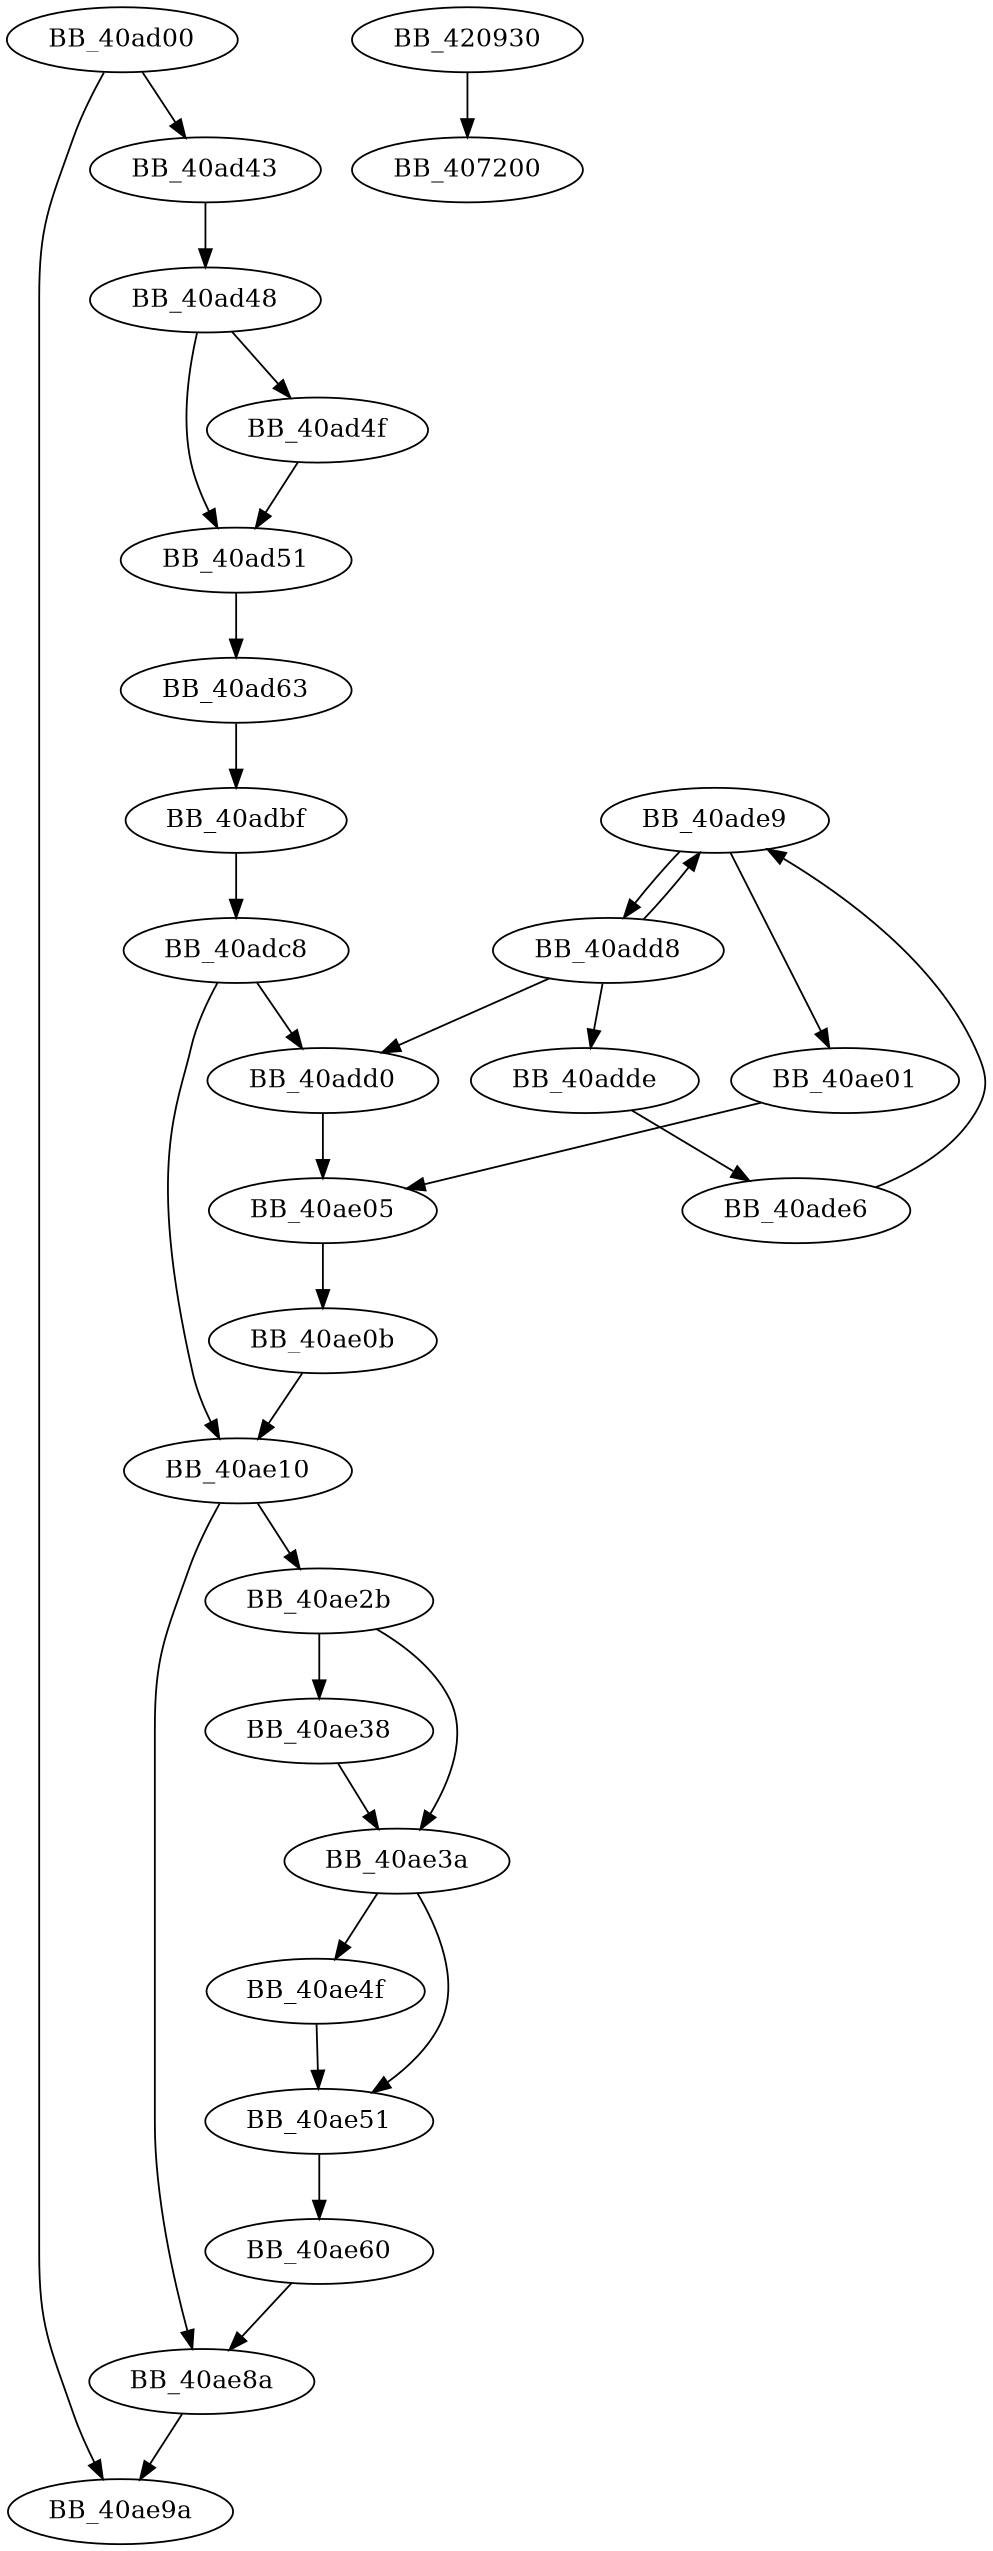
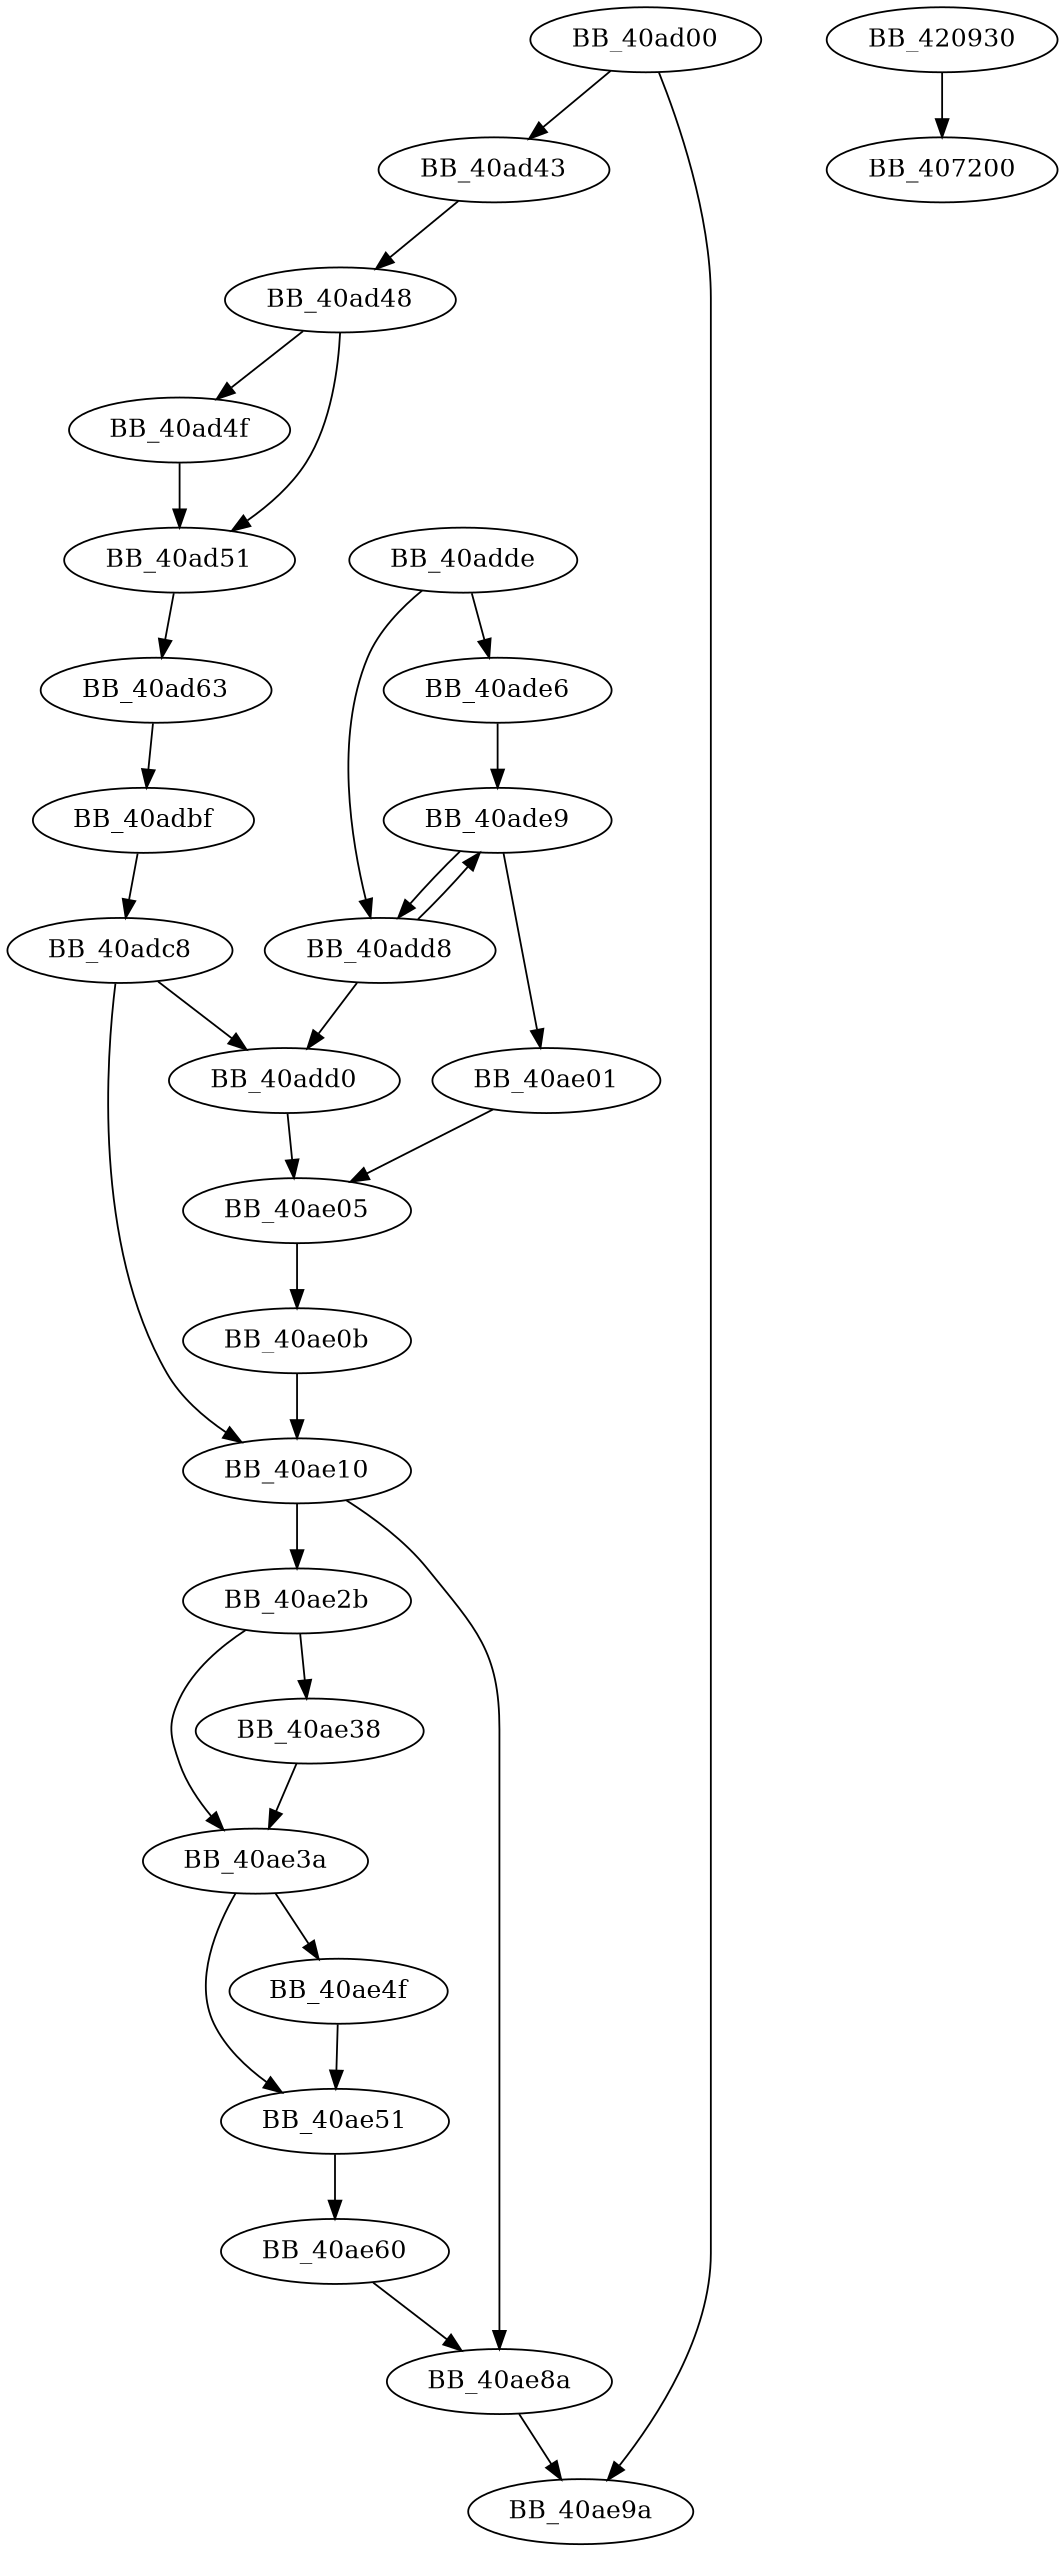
edge "BB_40add8" -> "BB_40adde": reversed
